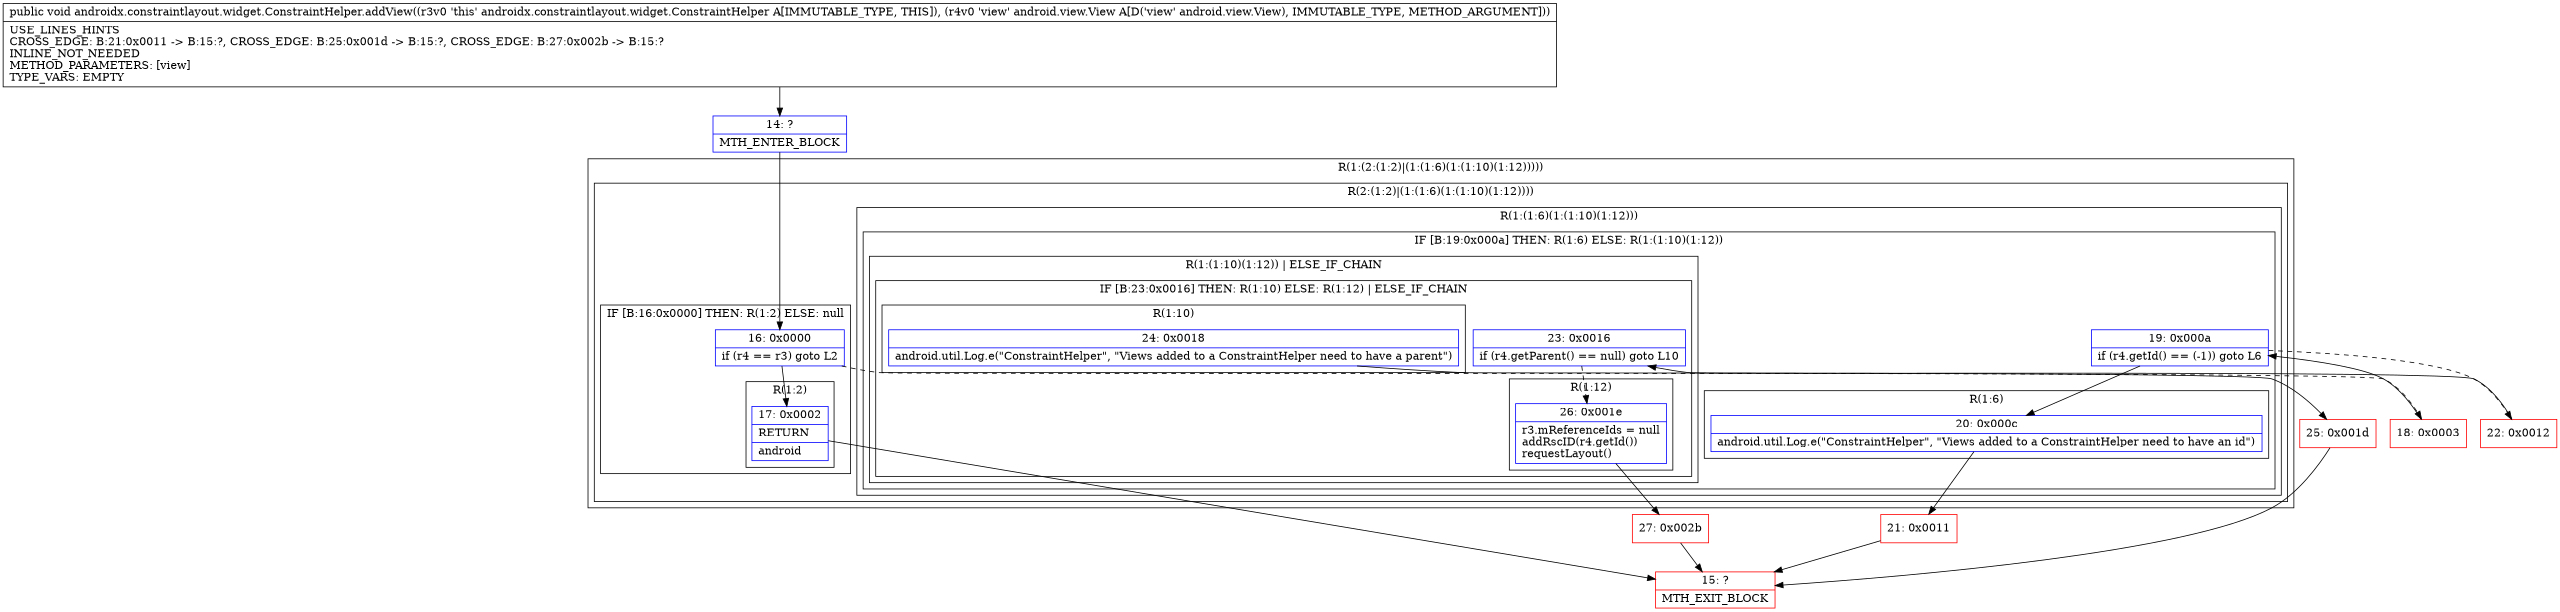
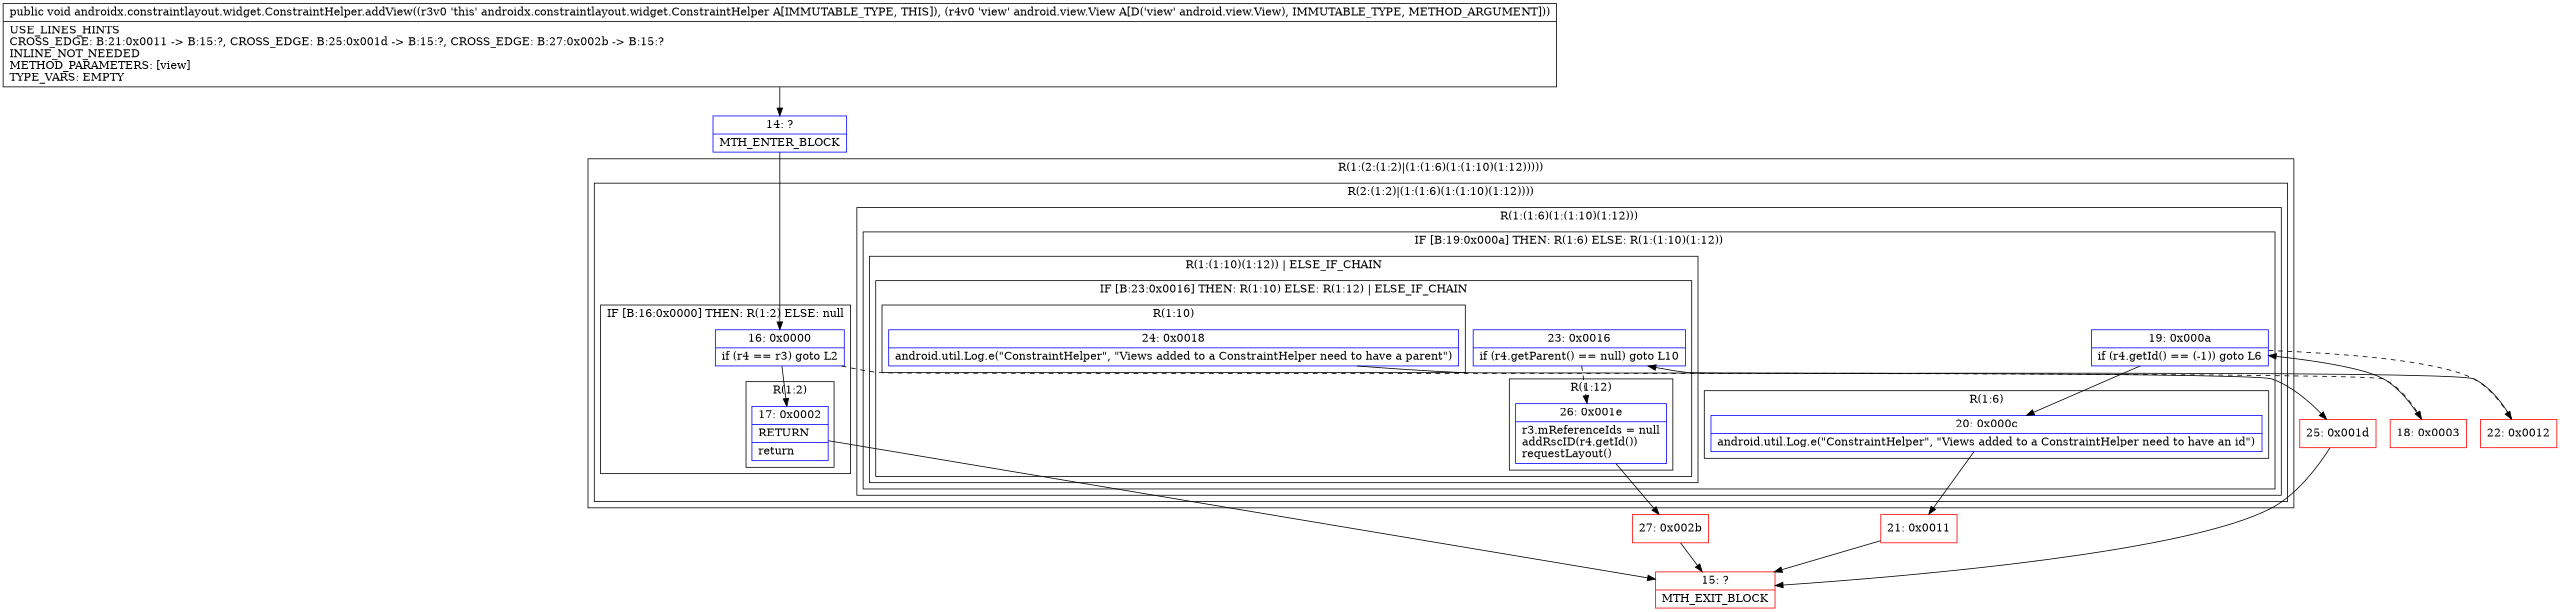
node "17: 0x0002": text "android" -> "return"
